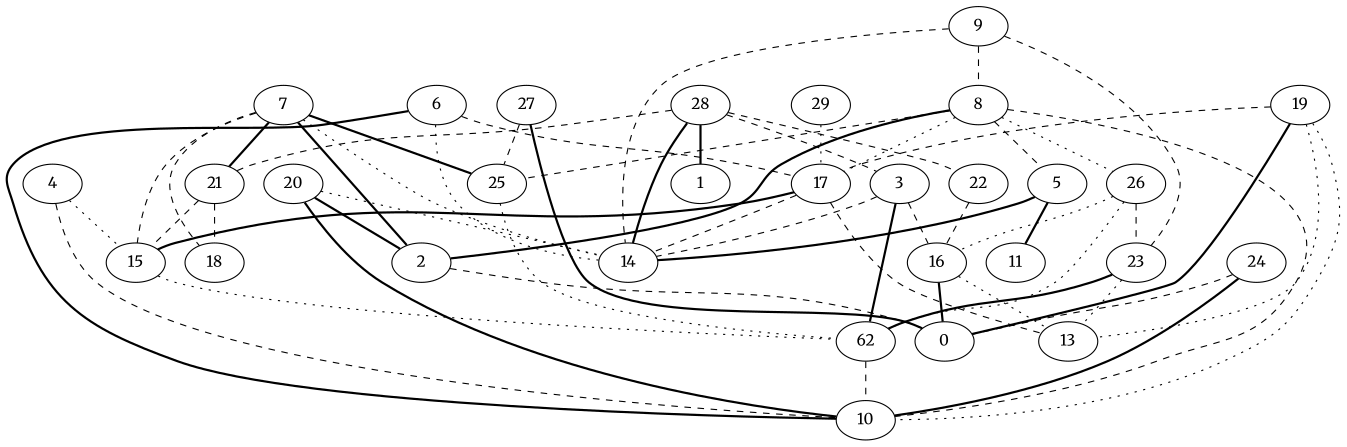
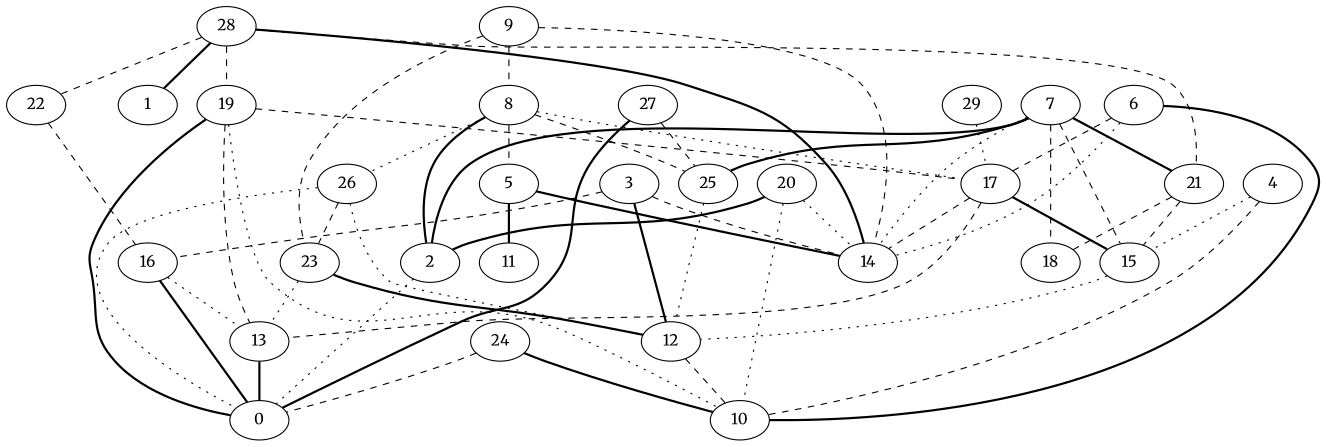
edge "28" -- "3": now "28" -- "19"
edge "26" -- "16": now "26" -- "0"
edge "2" -- "0": style dashed -> dotted
edge "19" -- "13": style dotted -> dashed
edge "8" -- "10": removed
node "62": label "62" -> "12"
edge "20" -- "10": style bold -> dotted
edge "13" -- "0": added
